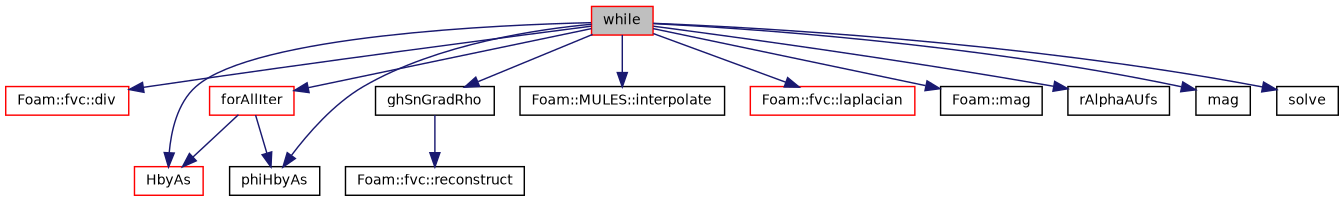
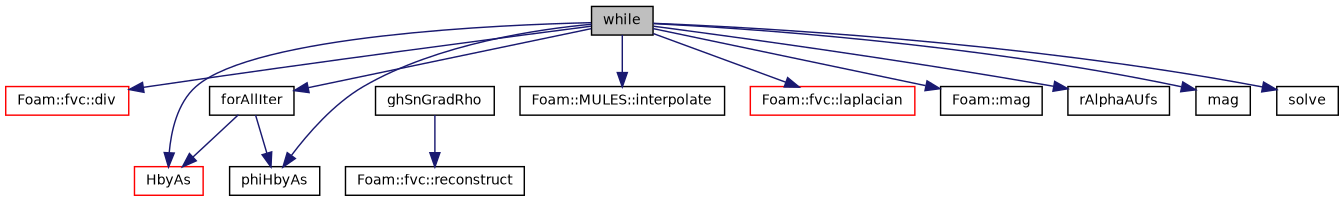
node "while": color red -> black
edge "while" -> "ghSnGradRho": removed
node "forAllIter": color red -> black
